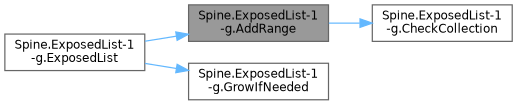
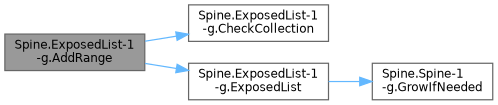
edge "Spine.ExposedList-1 -g.ExposedList" -> "Spine.ExposedList-1 -g.AddRange": reversed
node "Spine.ExposedList-1 -g.GrowIfNeeded": label "Spine.ExposedList-1 -g.GrowIfNeeded" -> "Spine.Spine-1 -g.GrowIfNeeded"
